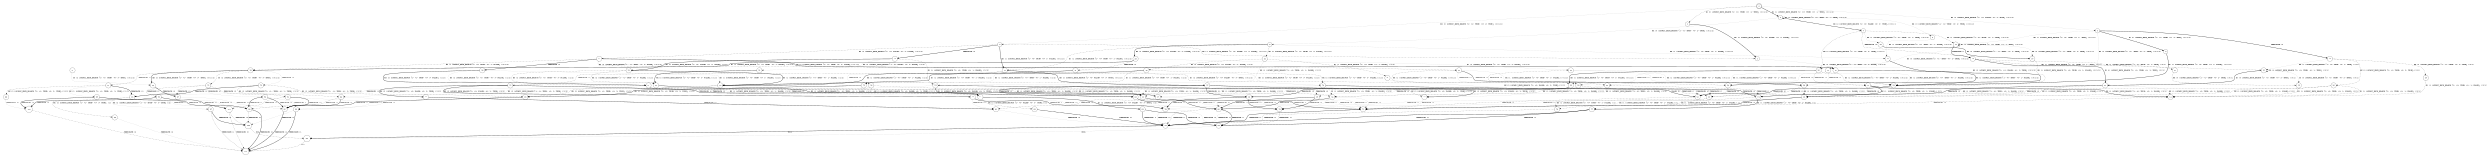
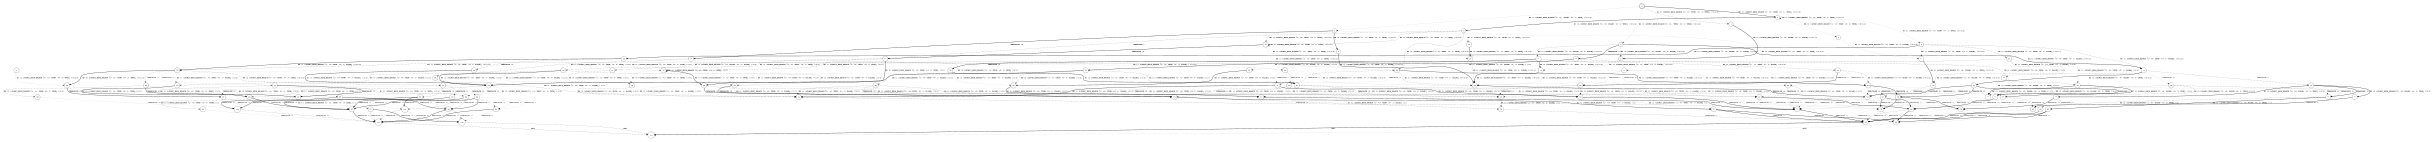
edge "37" -> "50": label "FALSE !0" -> "TERMINATE !0"
edge "102" -> "103": reversed
